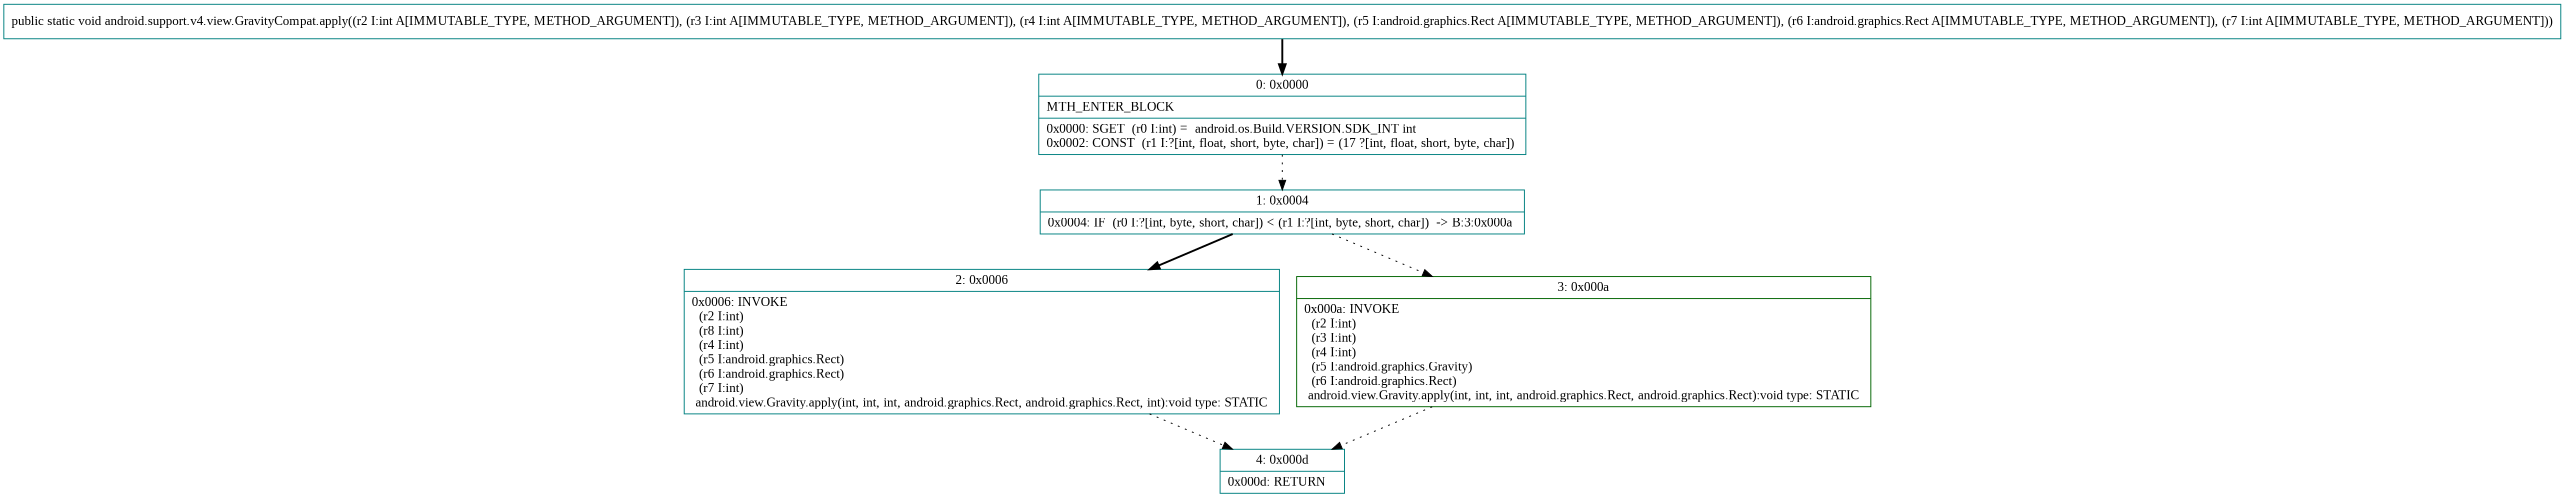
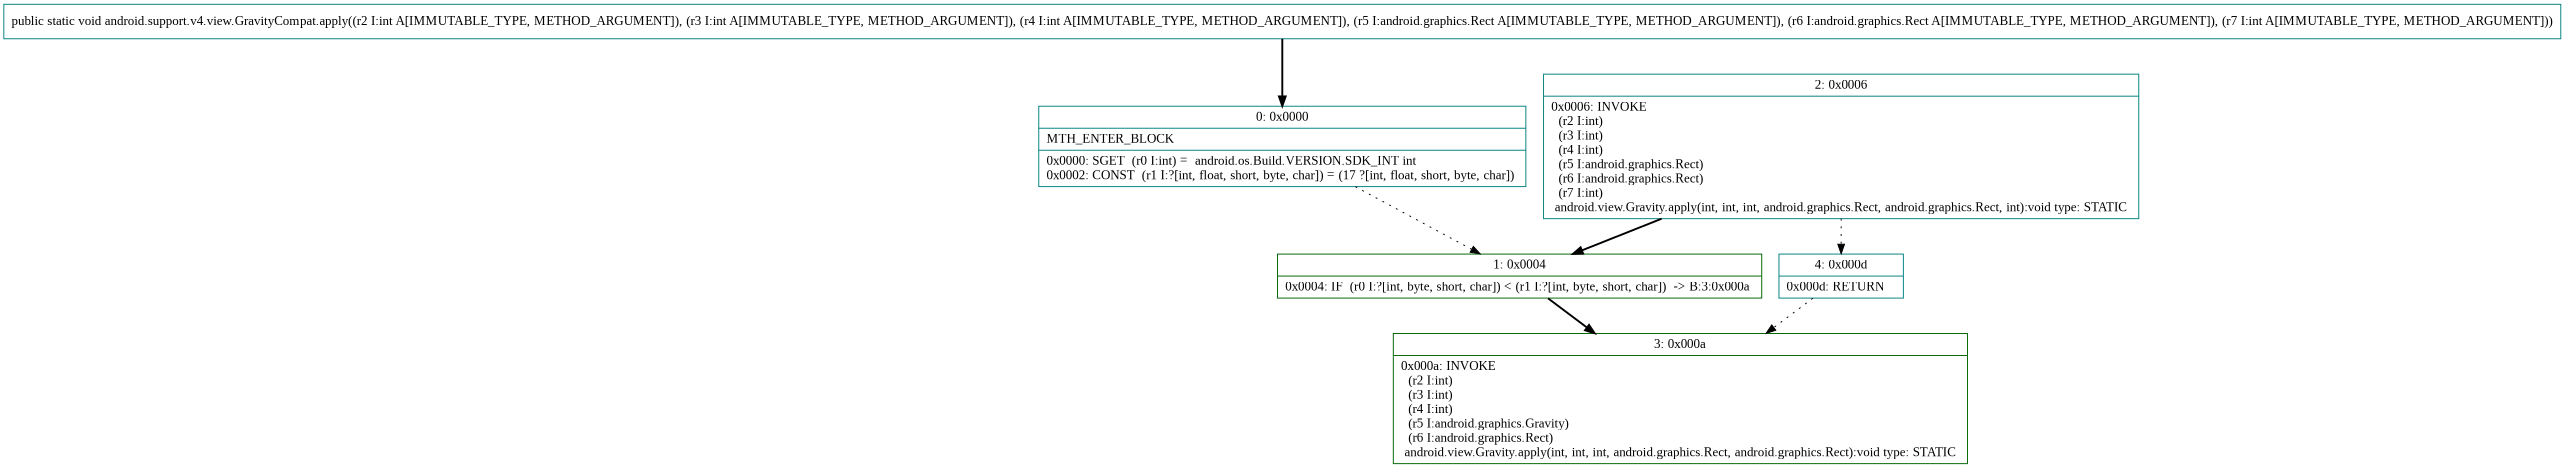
node "1: 0x0004": color teal -> darkgreen
edge "1: 0x0004" -> "2: 0x0006": reversed
edge "1: 0x0004" -> "3: 0x000a": style dotted -> bold
node "2: 0x0006": text "(r8 I:int)" -> "(r3 I:int)"
edge "3: 0x000a" -> "4: 0x000d": reversed
